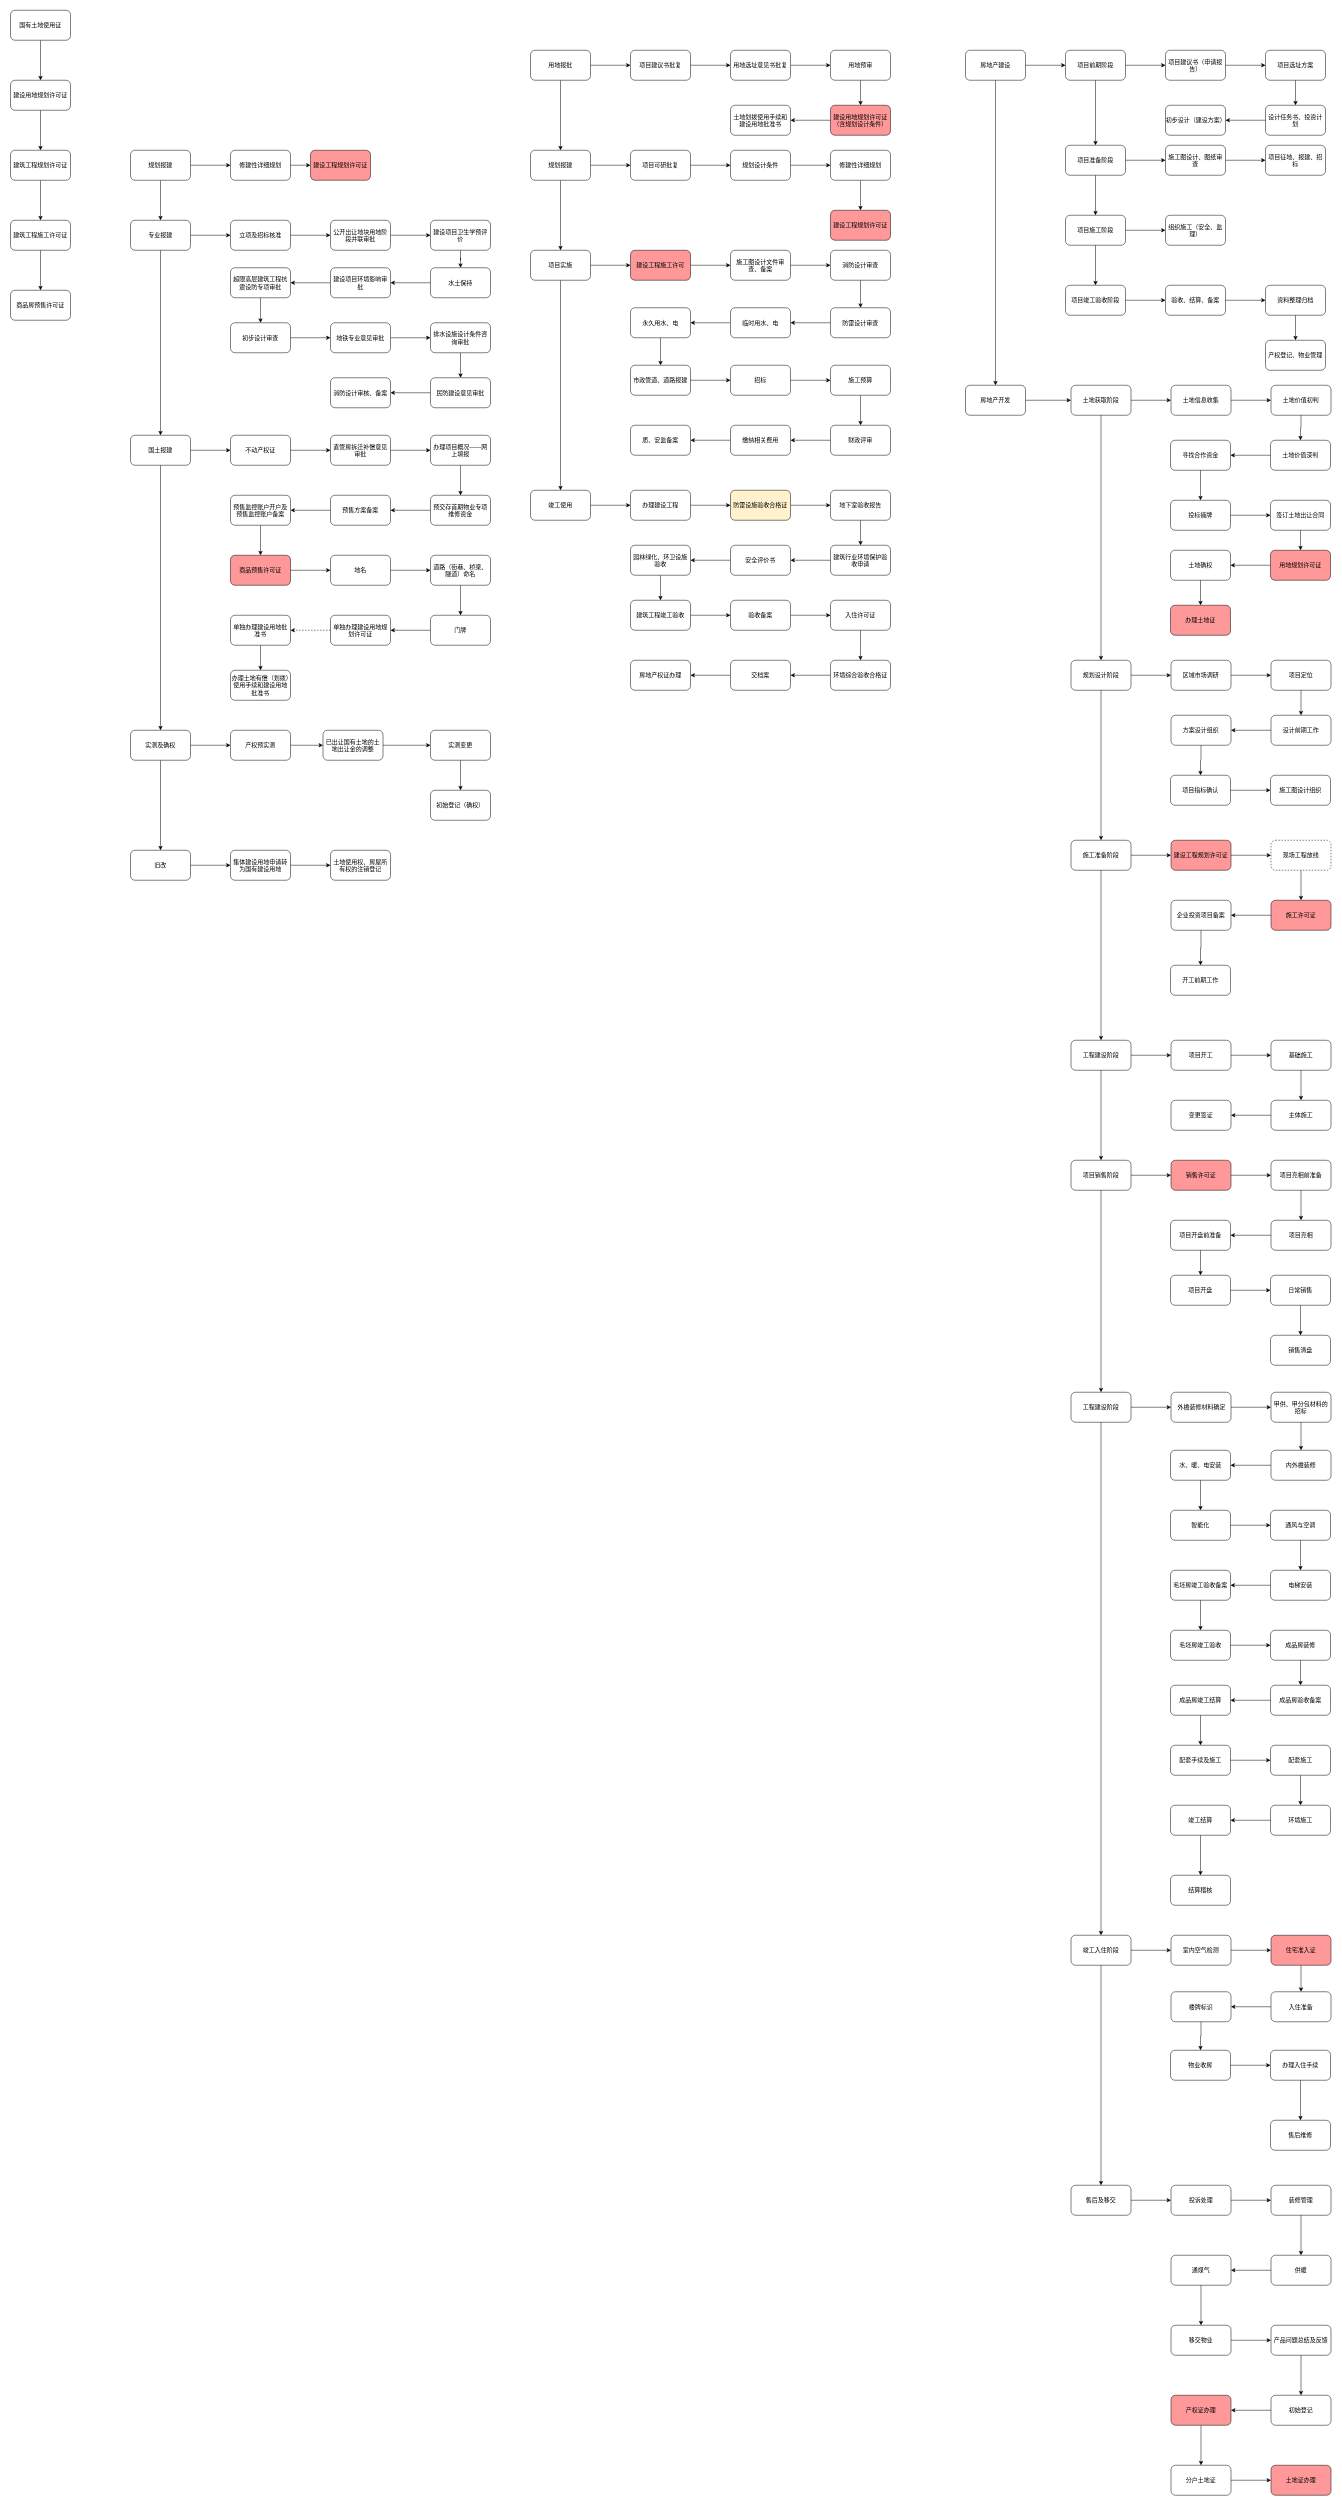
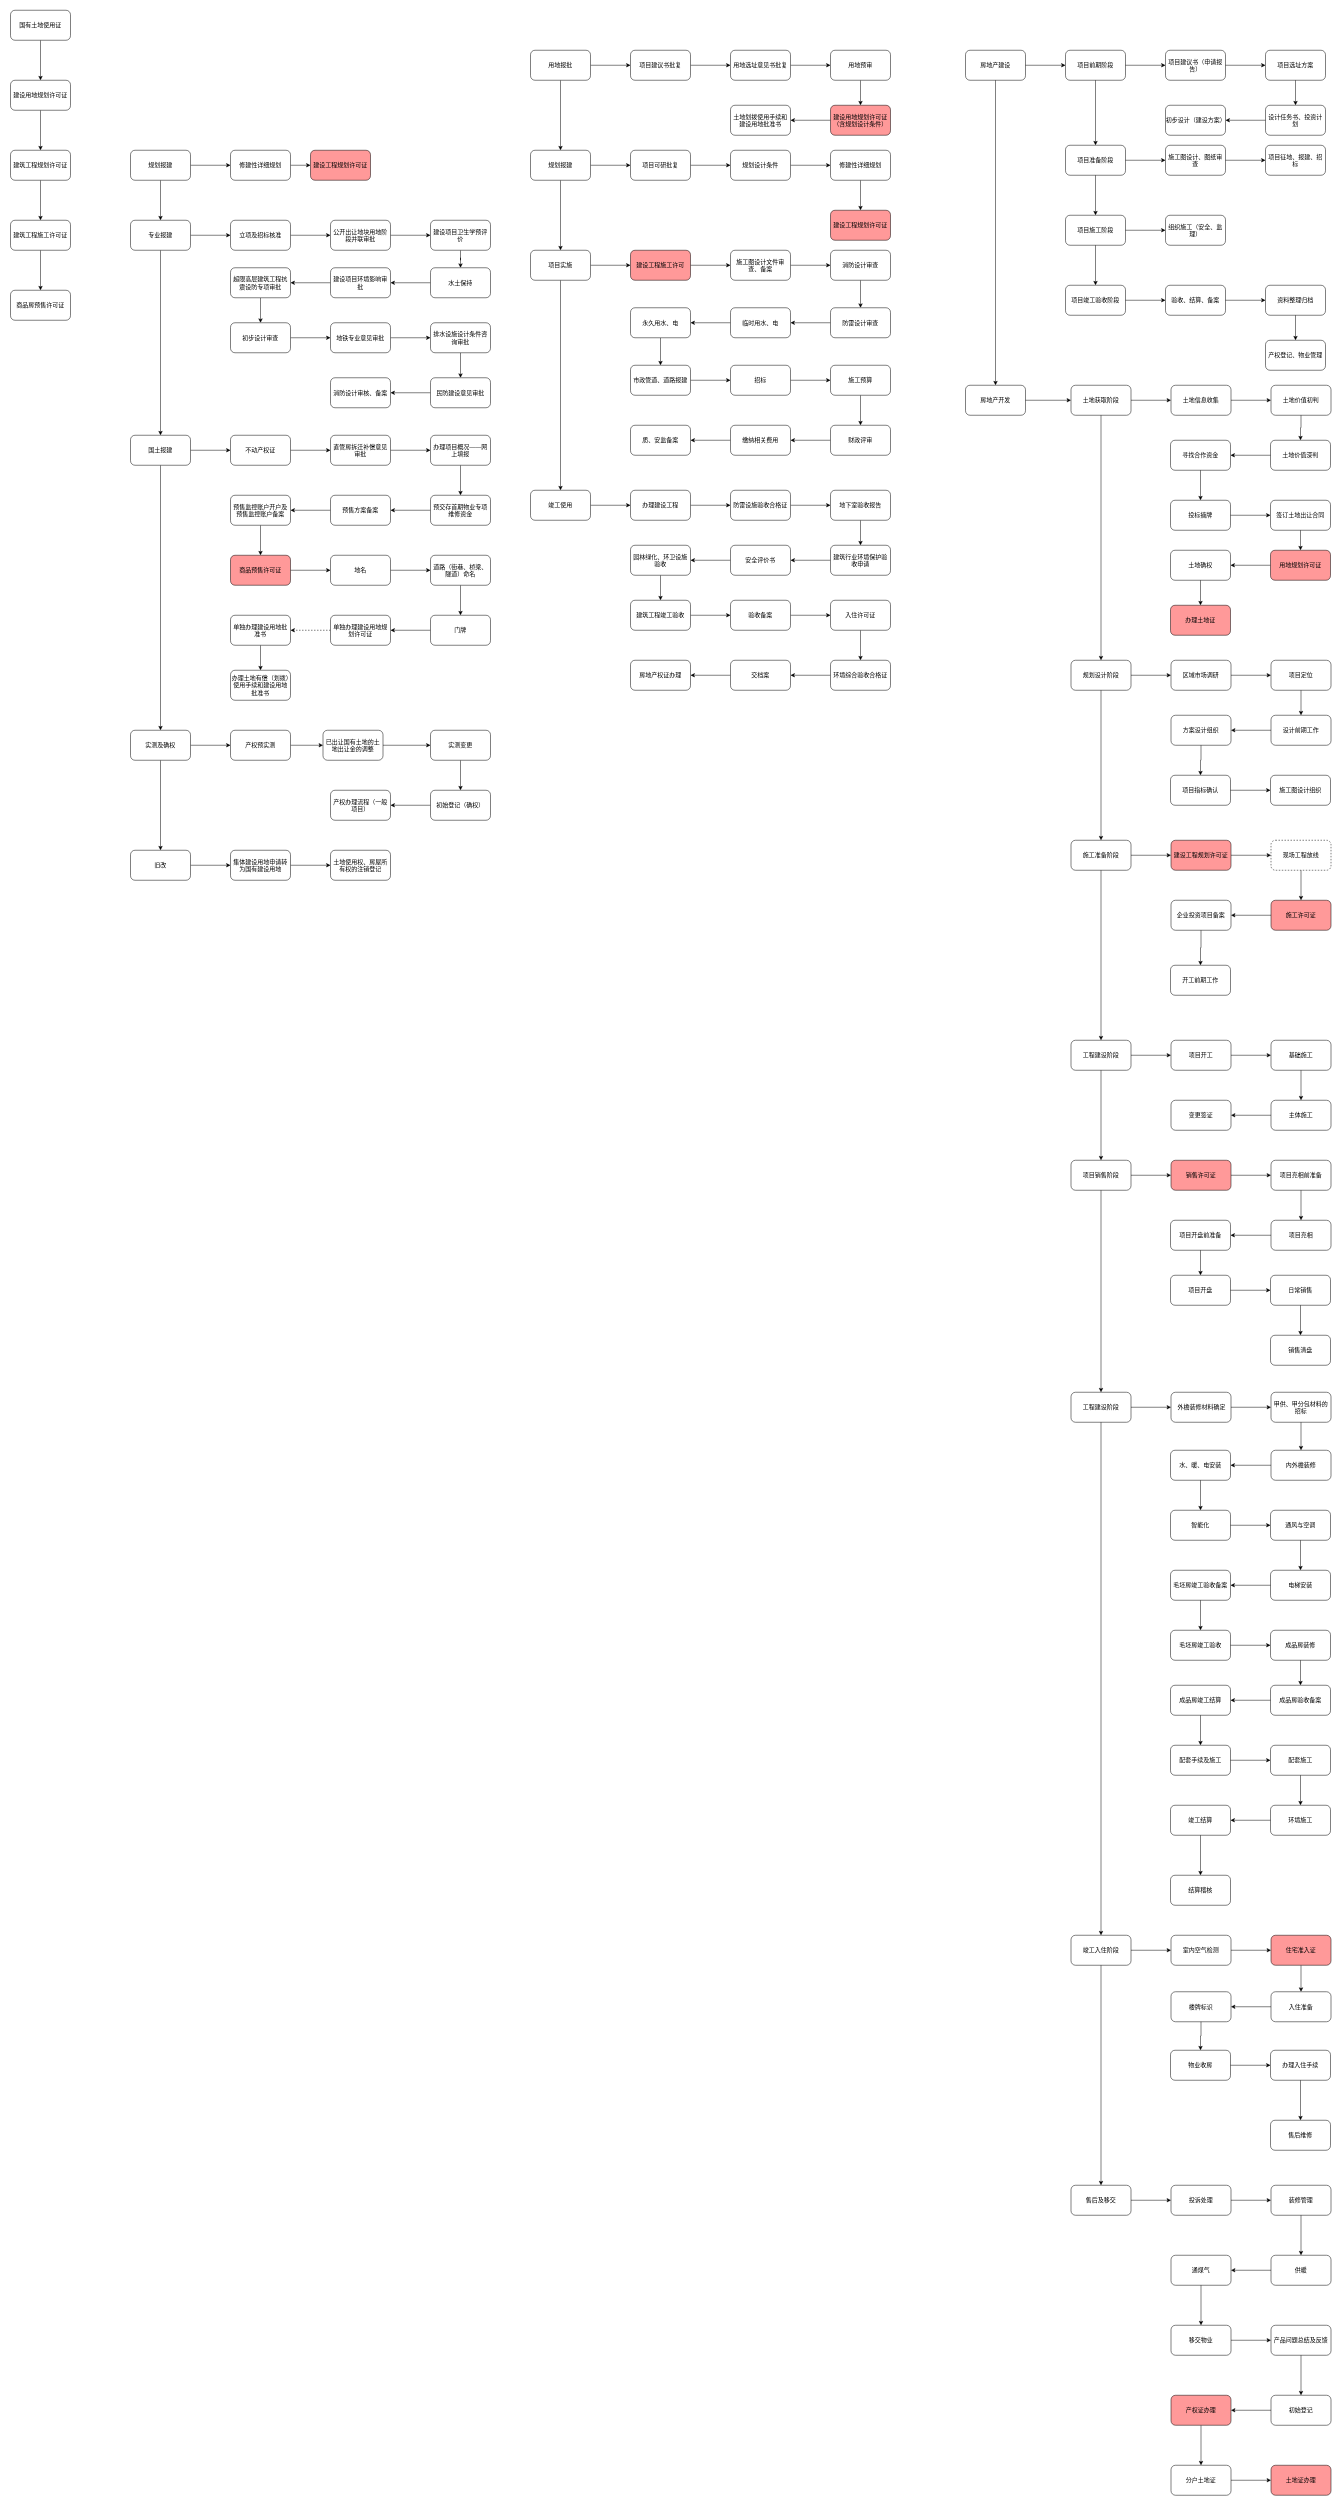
node "防雷设施验收合格证": fillcolor #fff2cc -> #ffffff
node "产权办理流程（一般项目）": added
edge "初始登记（确权）" -> "产权办理流程（一般项目）": added
